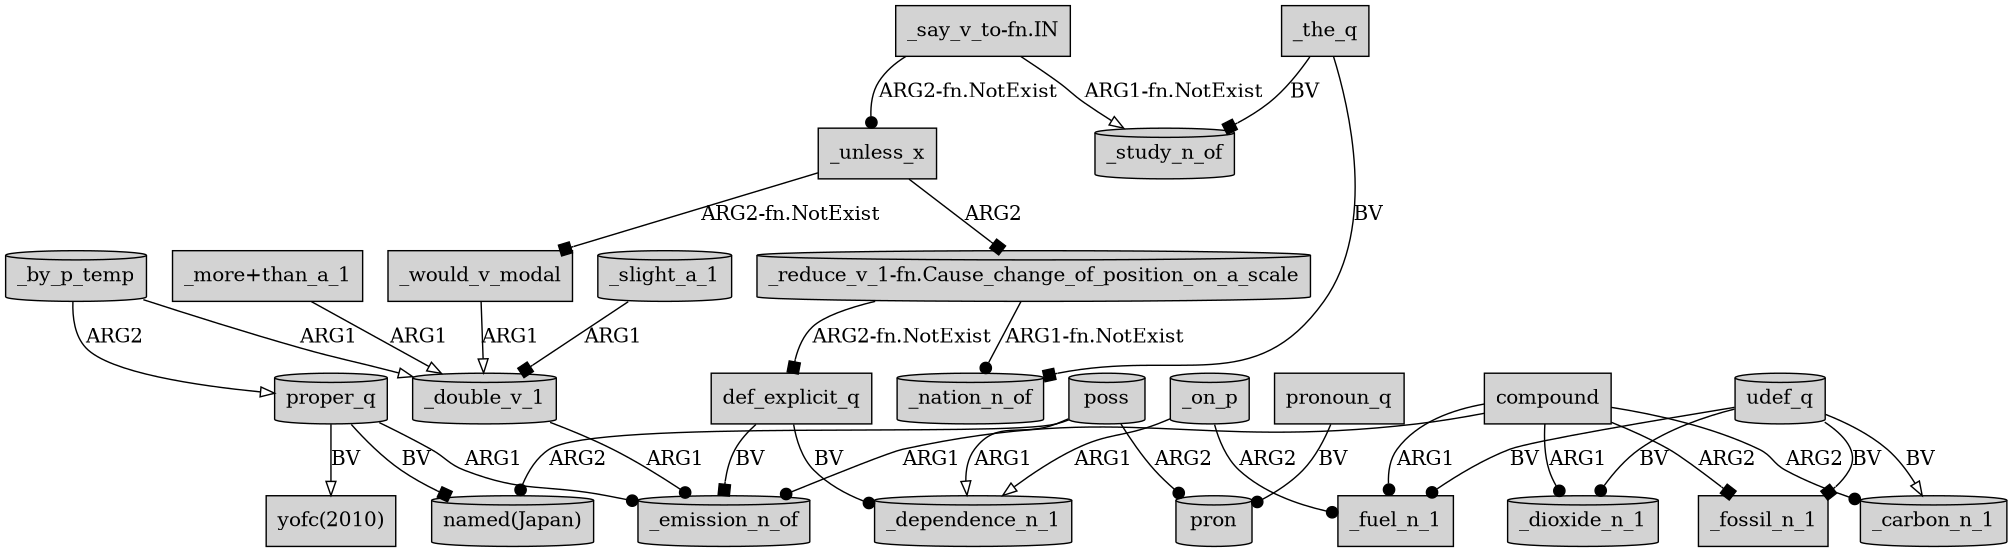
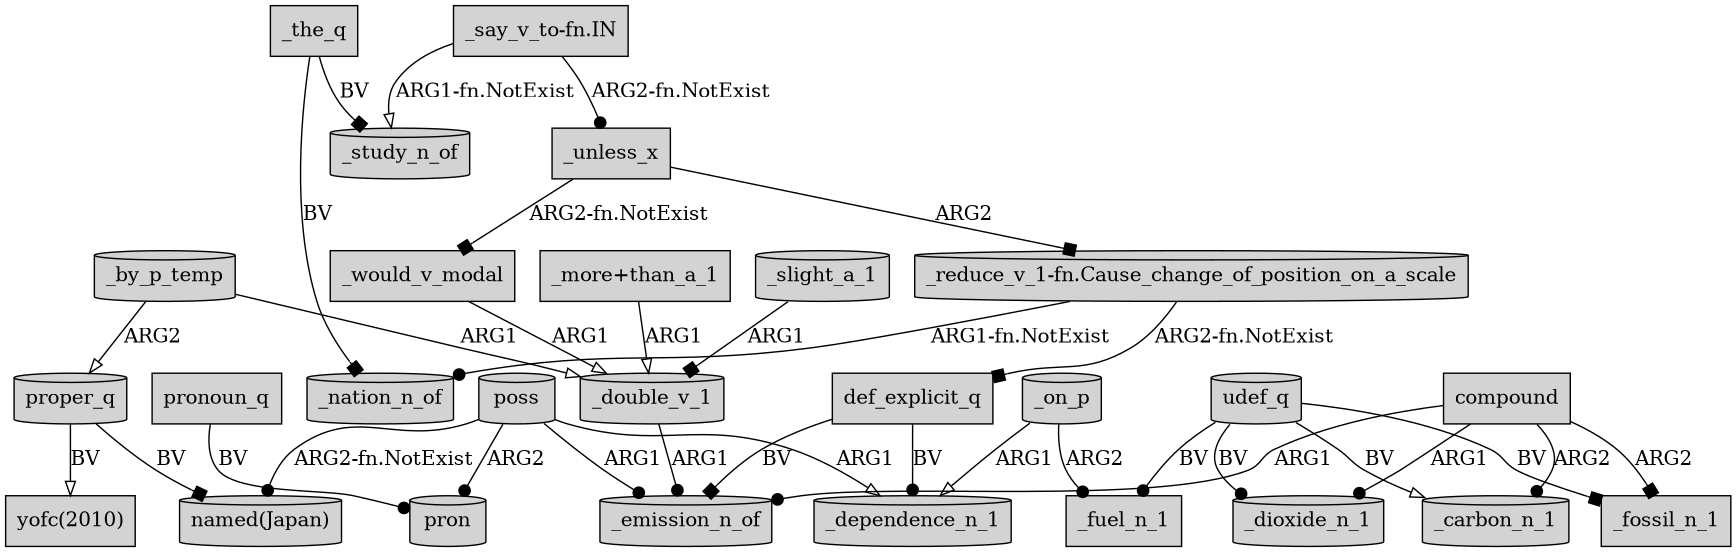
edge "compound" -> "_fuel_n_1": removed, label "ARG1"
edge "poss" -> "named(Japan)": label "ARG2" -> "ARG2-fn.NotExist"
edge "proper_q" -> "_emission_n_of": now "poss" -> "_emission_n_of"
